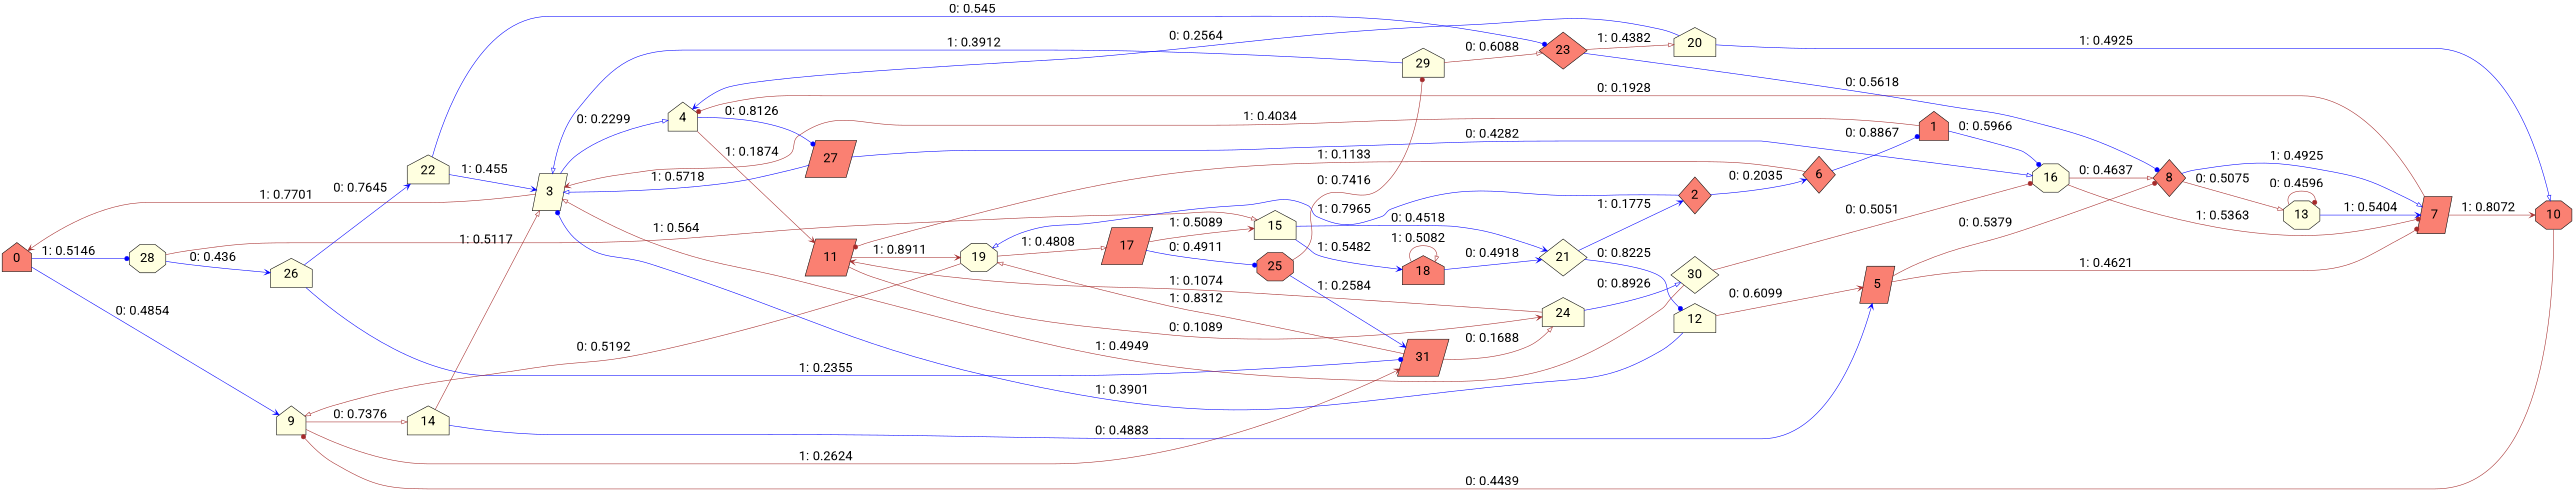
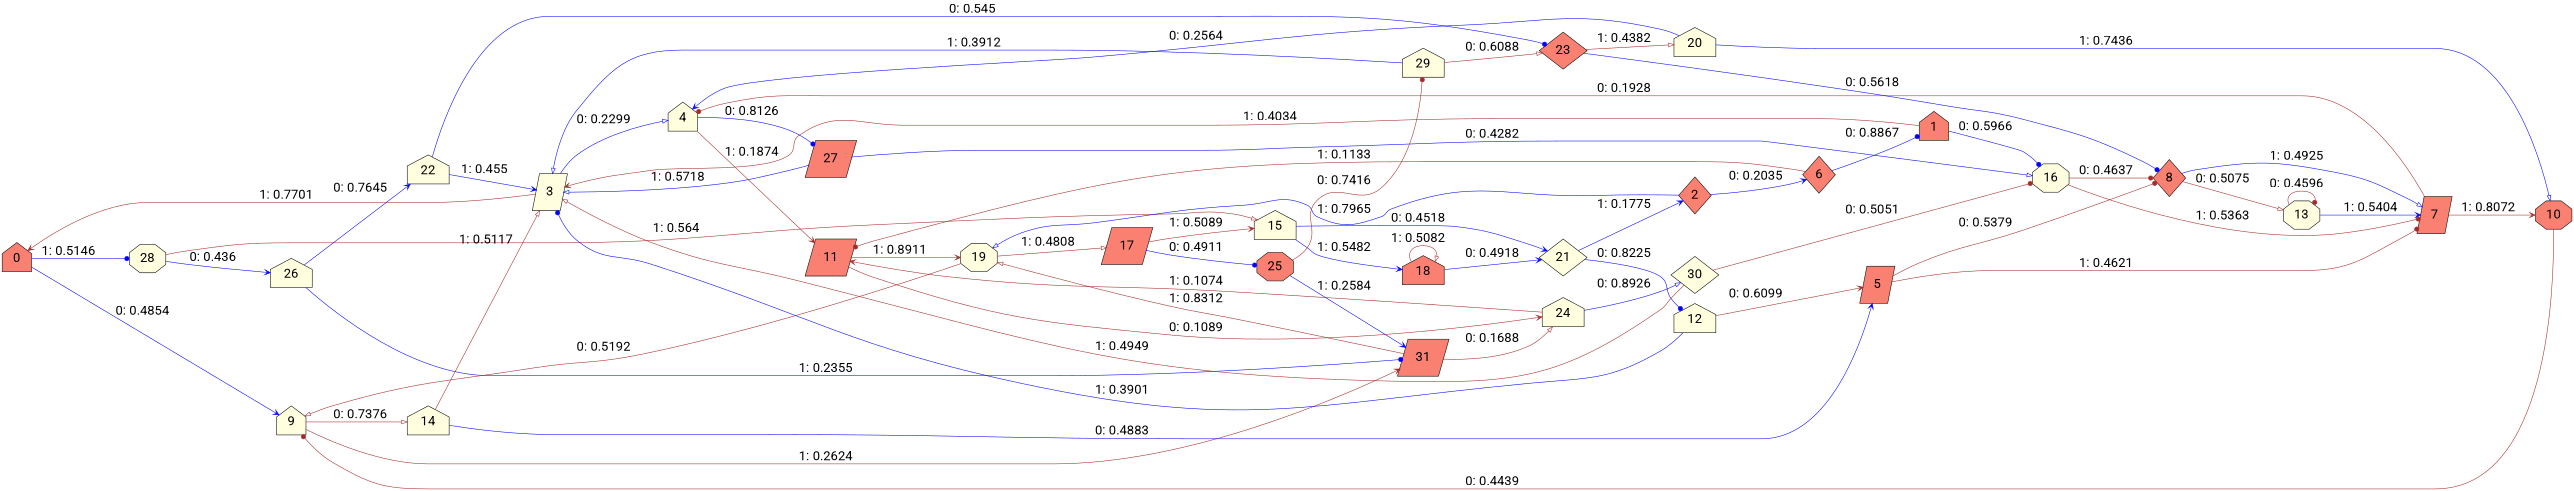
edge "20" -> "10": label "1: 0.4925   " -> "1: 0.7436   "
edge "16" -> "8": arrowhead onormal -> dot
